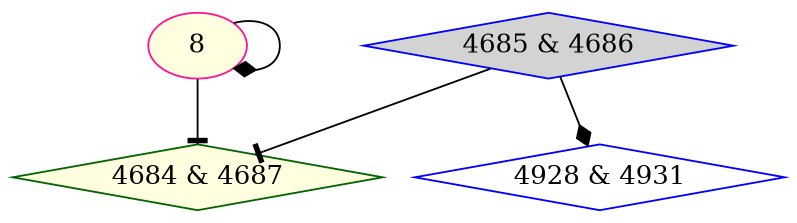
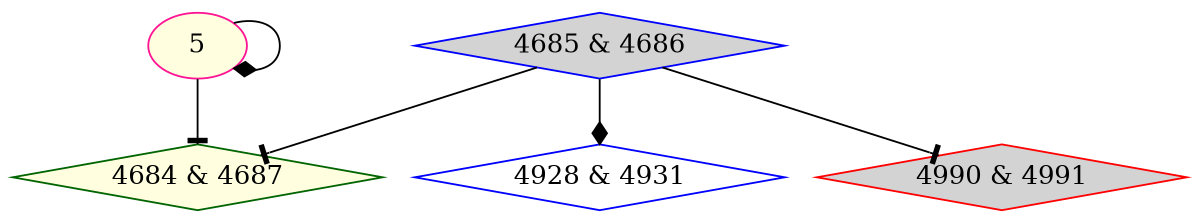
node "8": label "8" -> "5"
node "4990 & 4991": added
